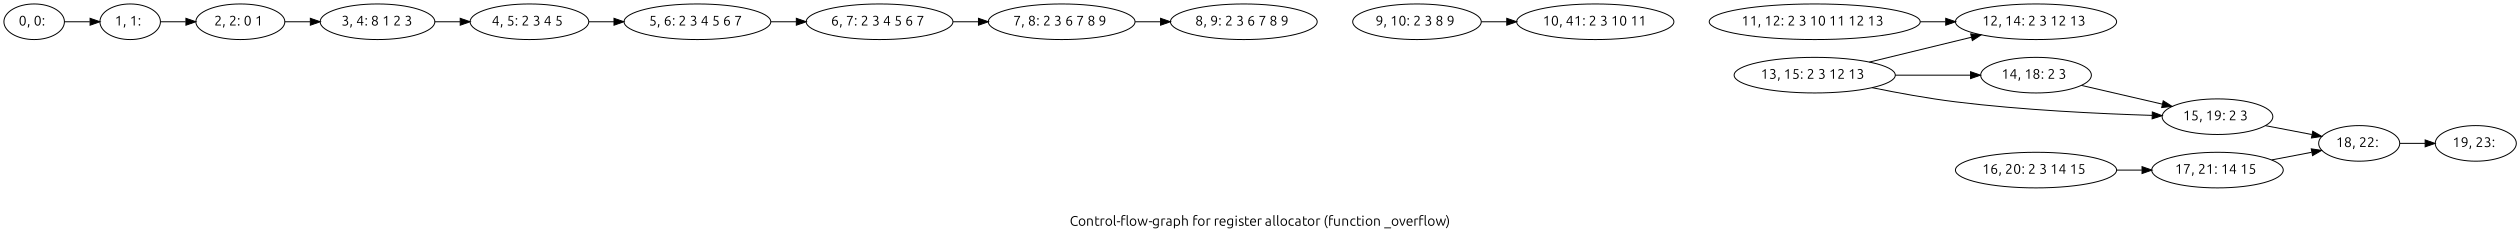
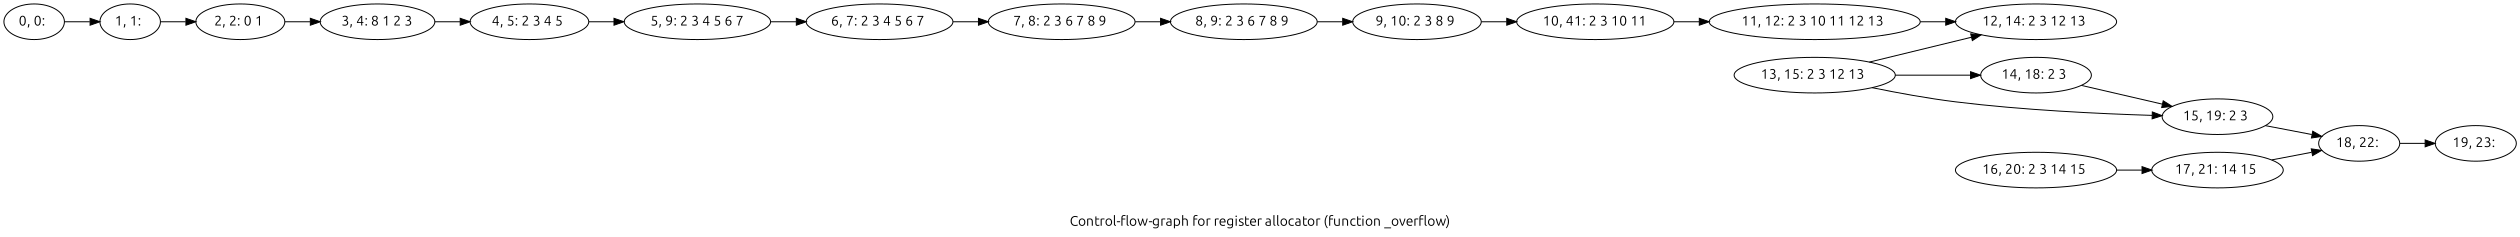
node "5, 6: 2 3 4 5 6 7": label "5, 6: 2 3 4 5 6 7" -> "5, 9: 2 3 4 5 6 7"
edge "8, 9: 2 3 6 7 8 9" -> "9, 10: 2 3 8 9": added
edge "10, 41: 2 3 10 11" -> "11, 12: 2 3 10 11 12 13": added
